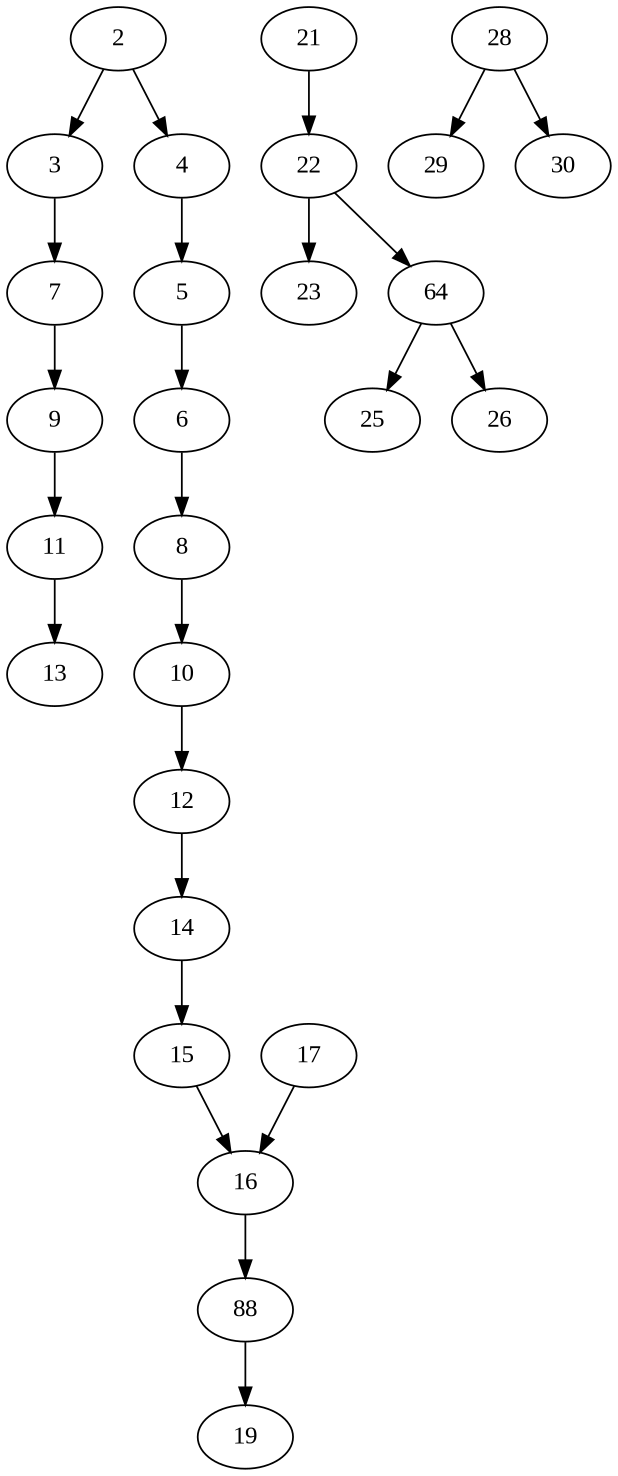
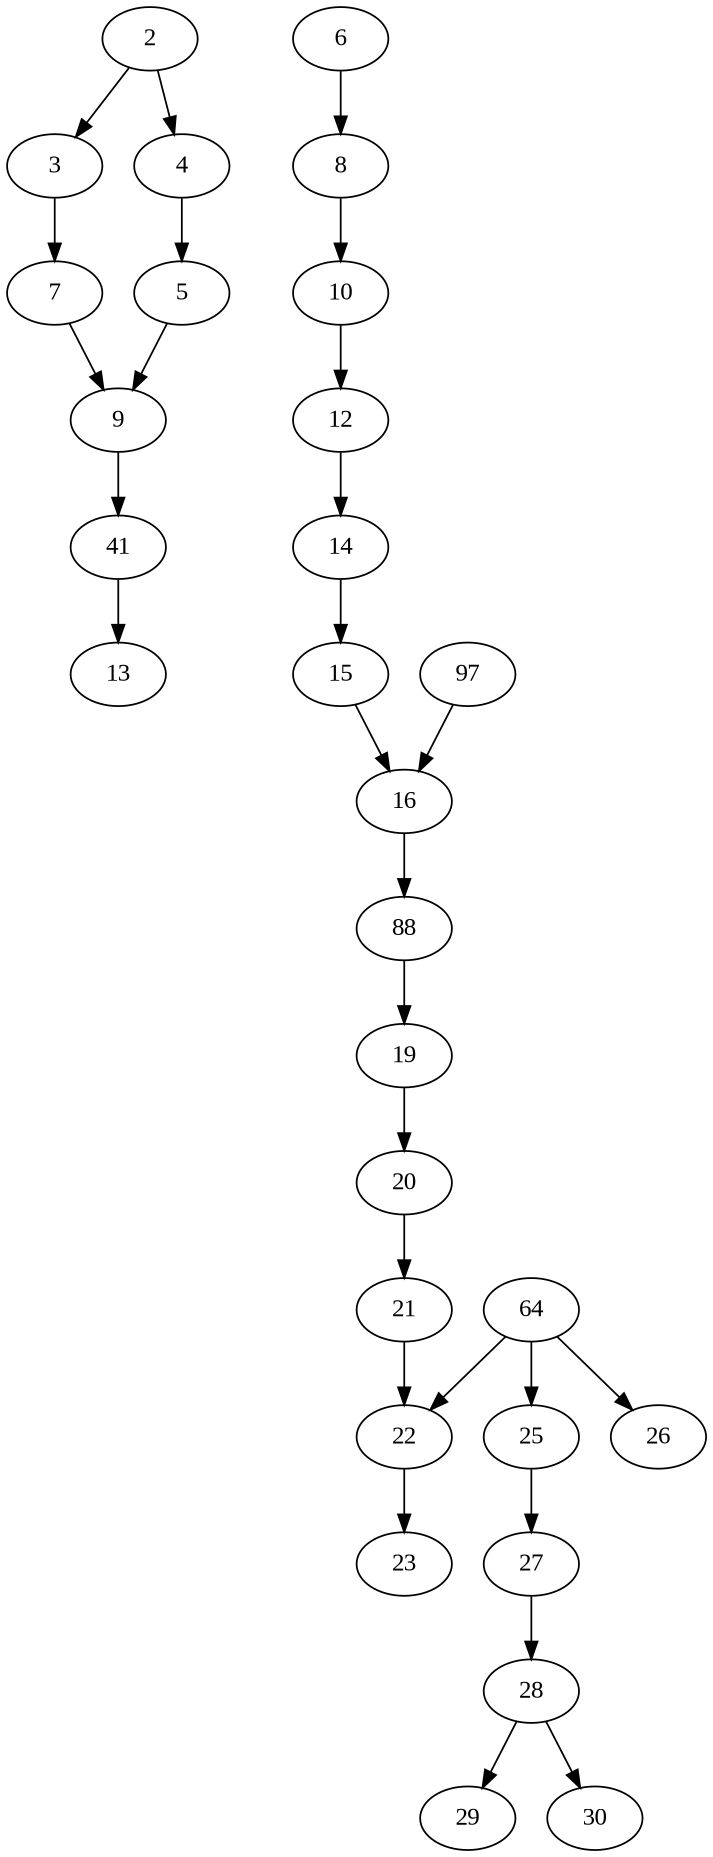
edge "22" -> "64": reversed
edge "5" -> "6": now "5" -> "9"
node "11": label "11" -> "41"
node "17": label "17" -> "97"
node "20": added
node "27": added
